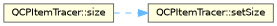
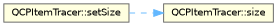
edge "QCPItemTracer::size" -> "QCPItemTracer::setSize": reversed
